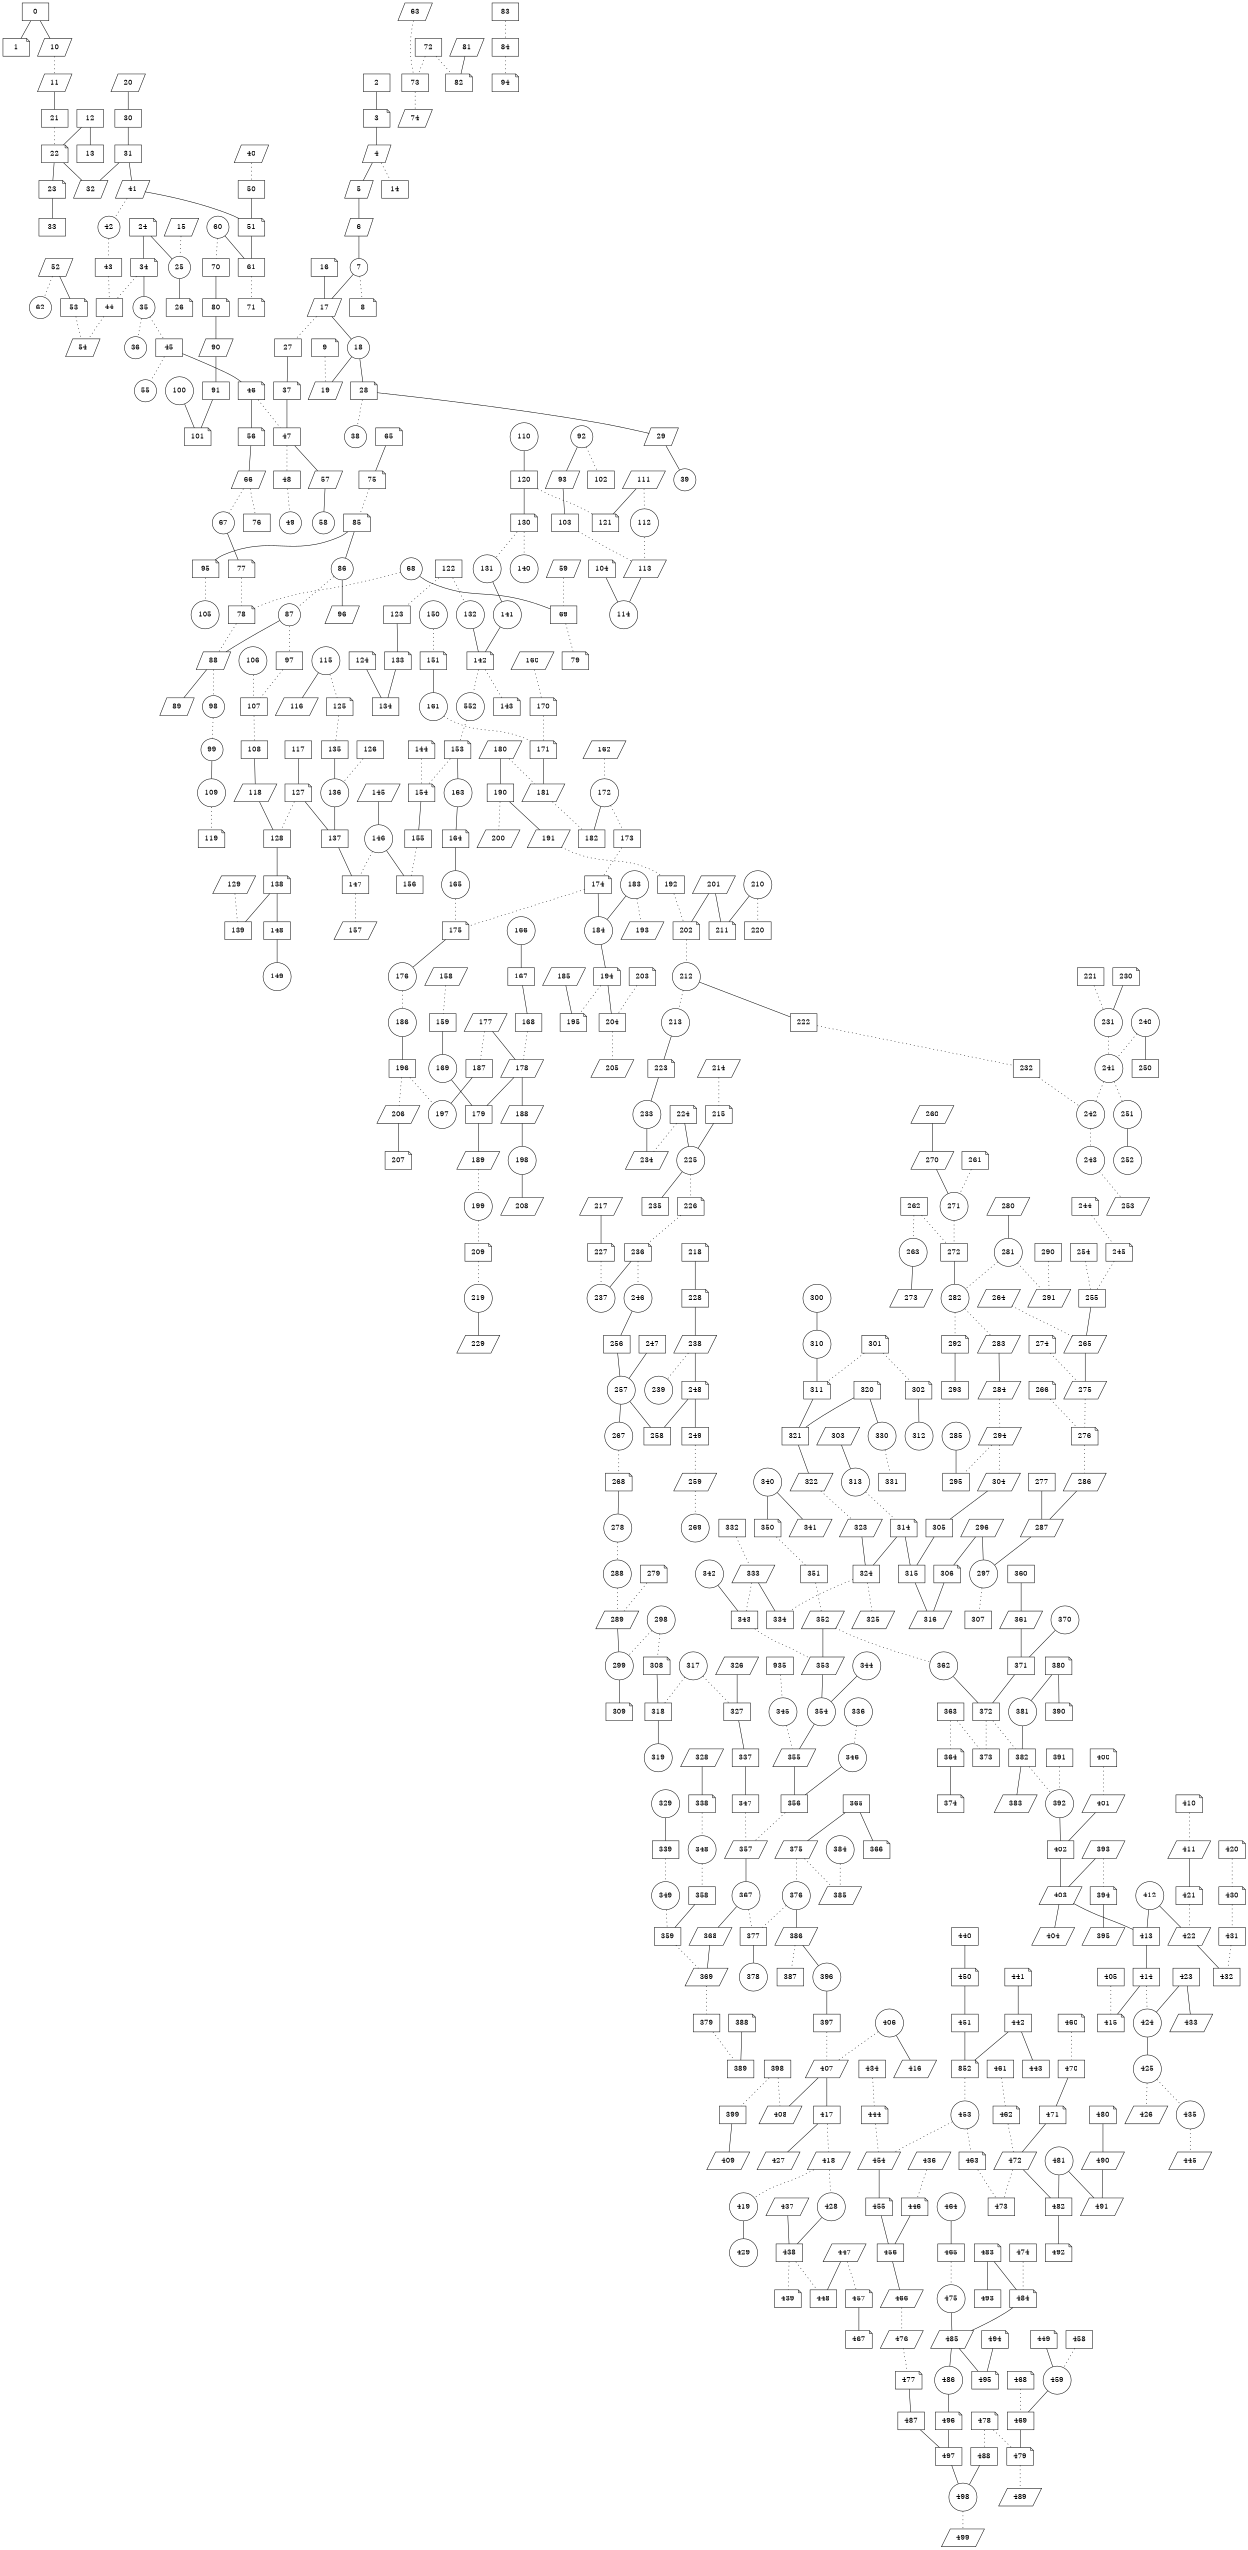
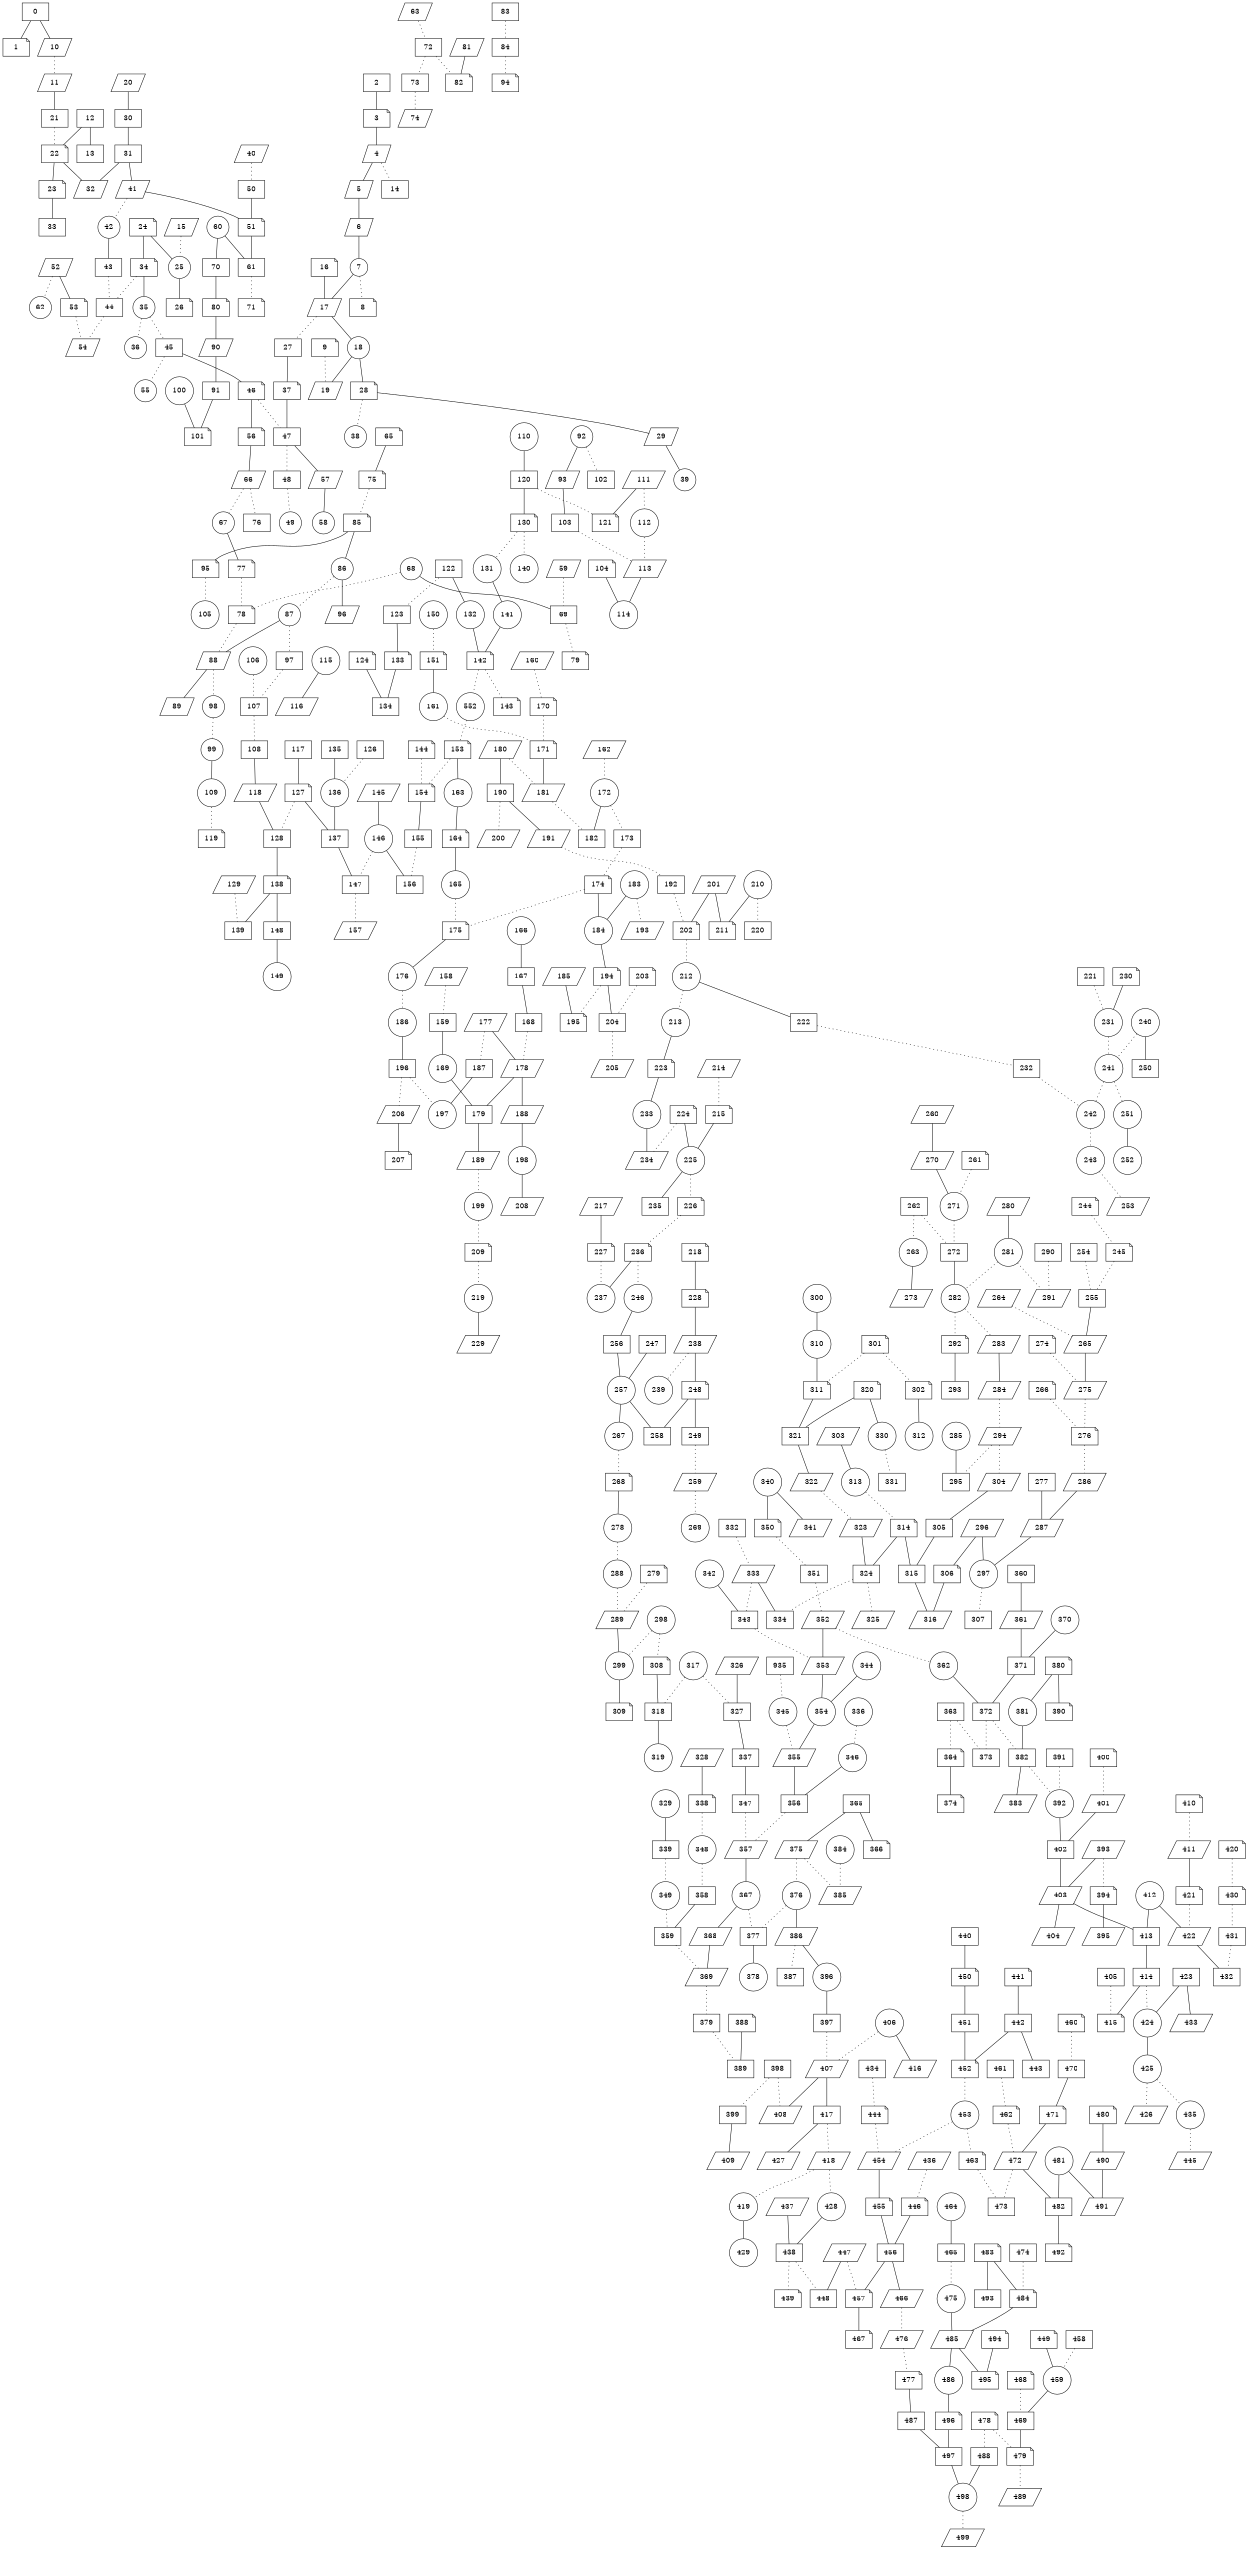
edge "63" -- "73": now "63" -- "72"
edge "42" -- "43": style dotted -> solid
edge "60" -- "70": style dotted -> solid
edge "122" -- "132": style dotted -> solid
node "125": removed
node "852": label "852" -> "452"
edge "456" -- "457": added
